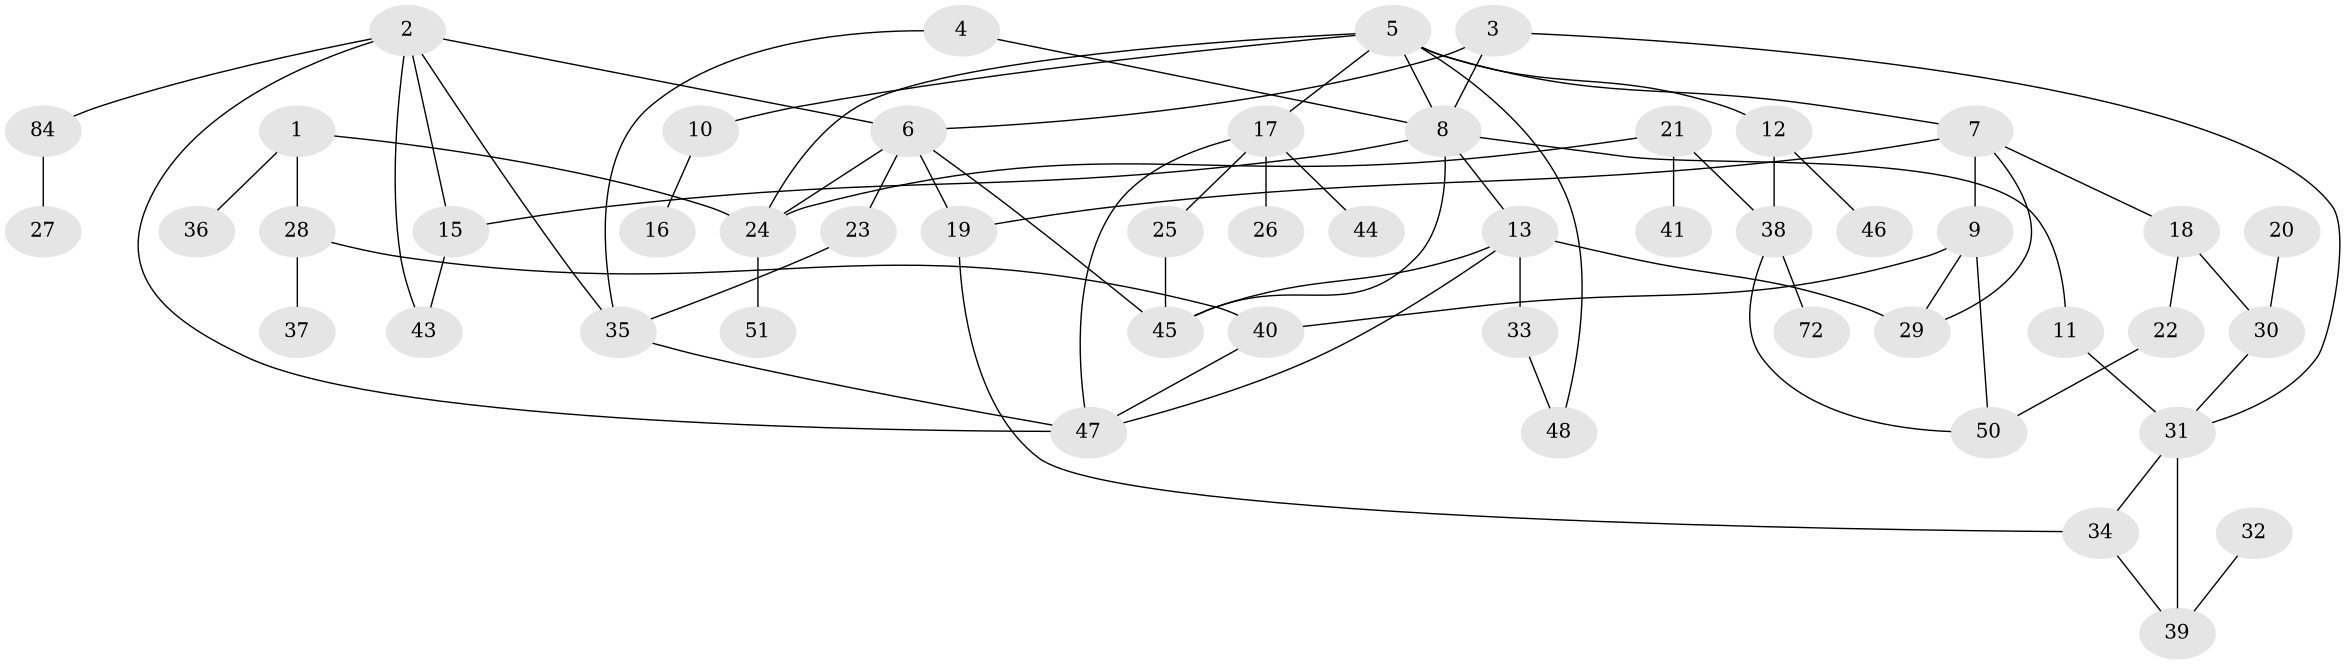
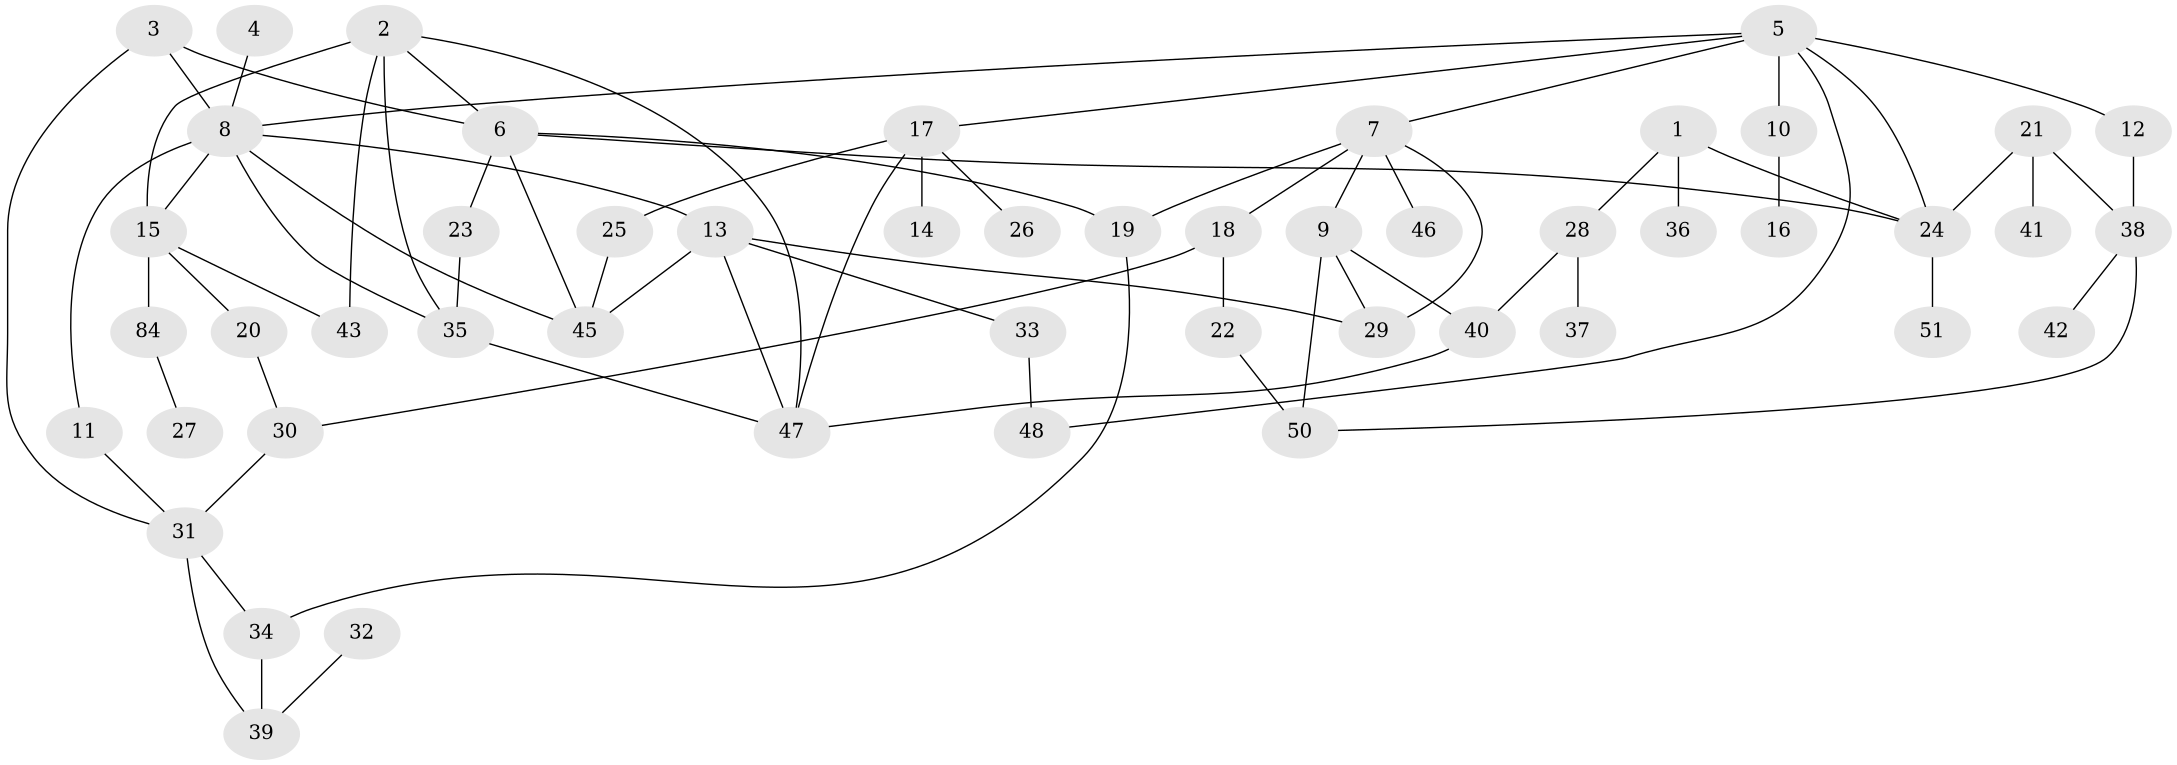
edge "2" -- "84": now "15" -- "84"
edge "4" -- "35": now "8" -- "35"
edge "12" -- "46": now "7" -- "46"
node "44": label "44" -> "14"
edge "15" -- "20": added
node "72": label "72" -> "42"
